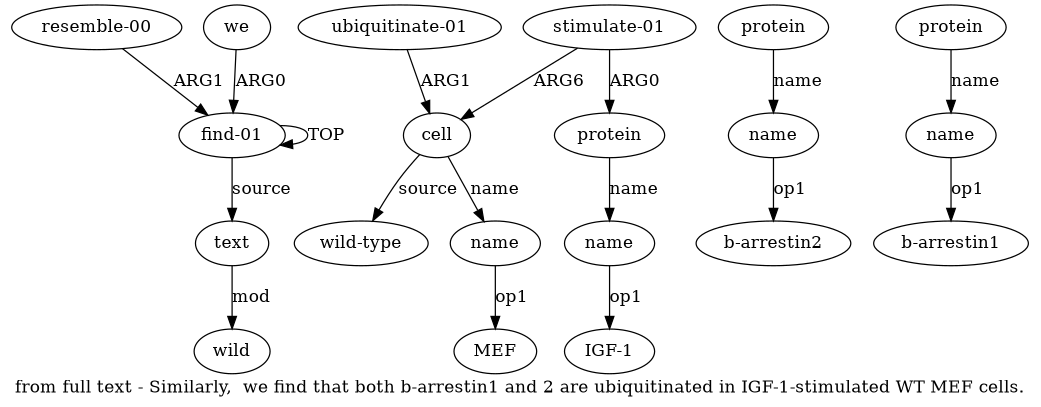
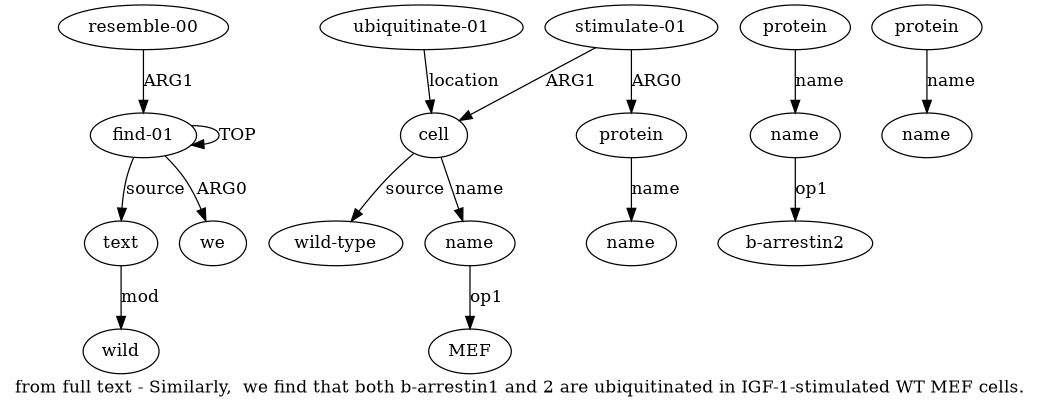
edge "we" -> "find-01": reversed
edge "ubiquitinate-01" -> "cell": label "ARG1" -> "location"
edge "stimulate-01" -> "cell": label "ARG6" -> "ARG1"
node "b-arrestin1": removed
node "IGF-1": removed
